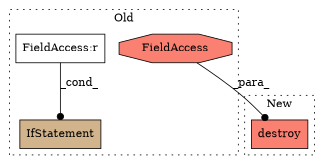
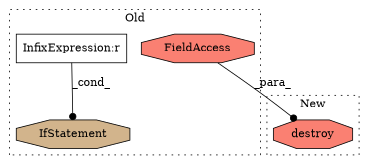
node "FieldAccess:r": label "FieldAccess:r" -> "InfixExpression:r"
node "IfStatement": shape box -> octagon
node "destroy": shape box -> octagon
